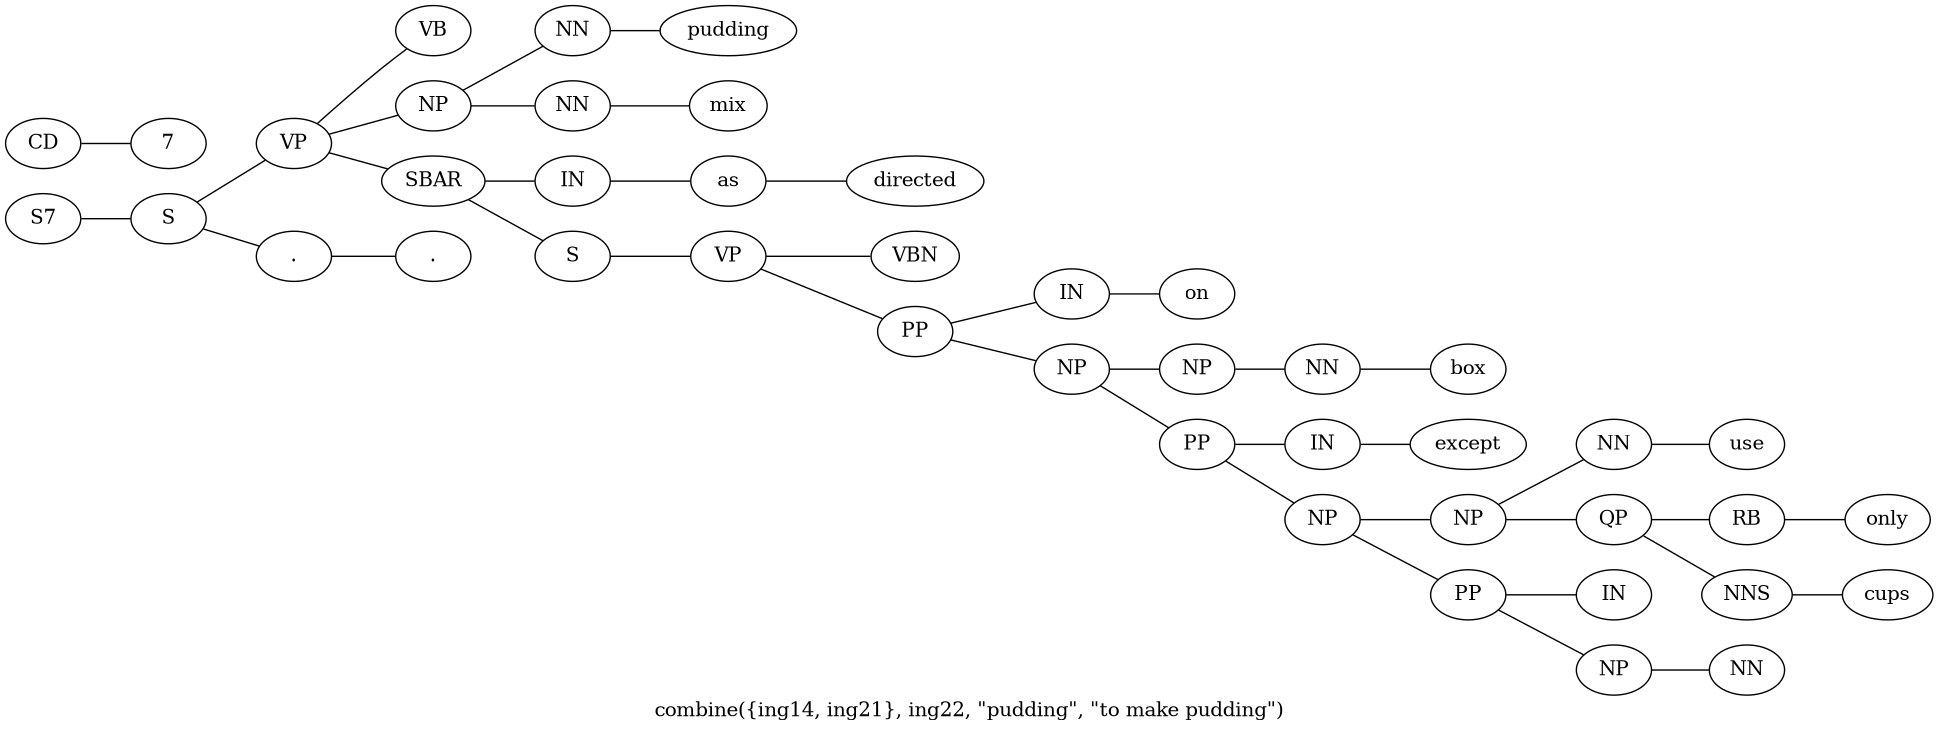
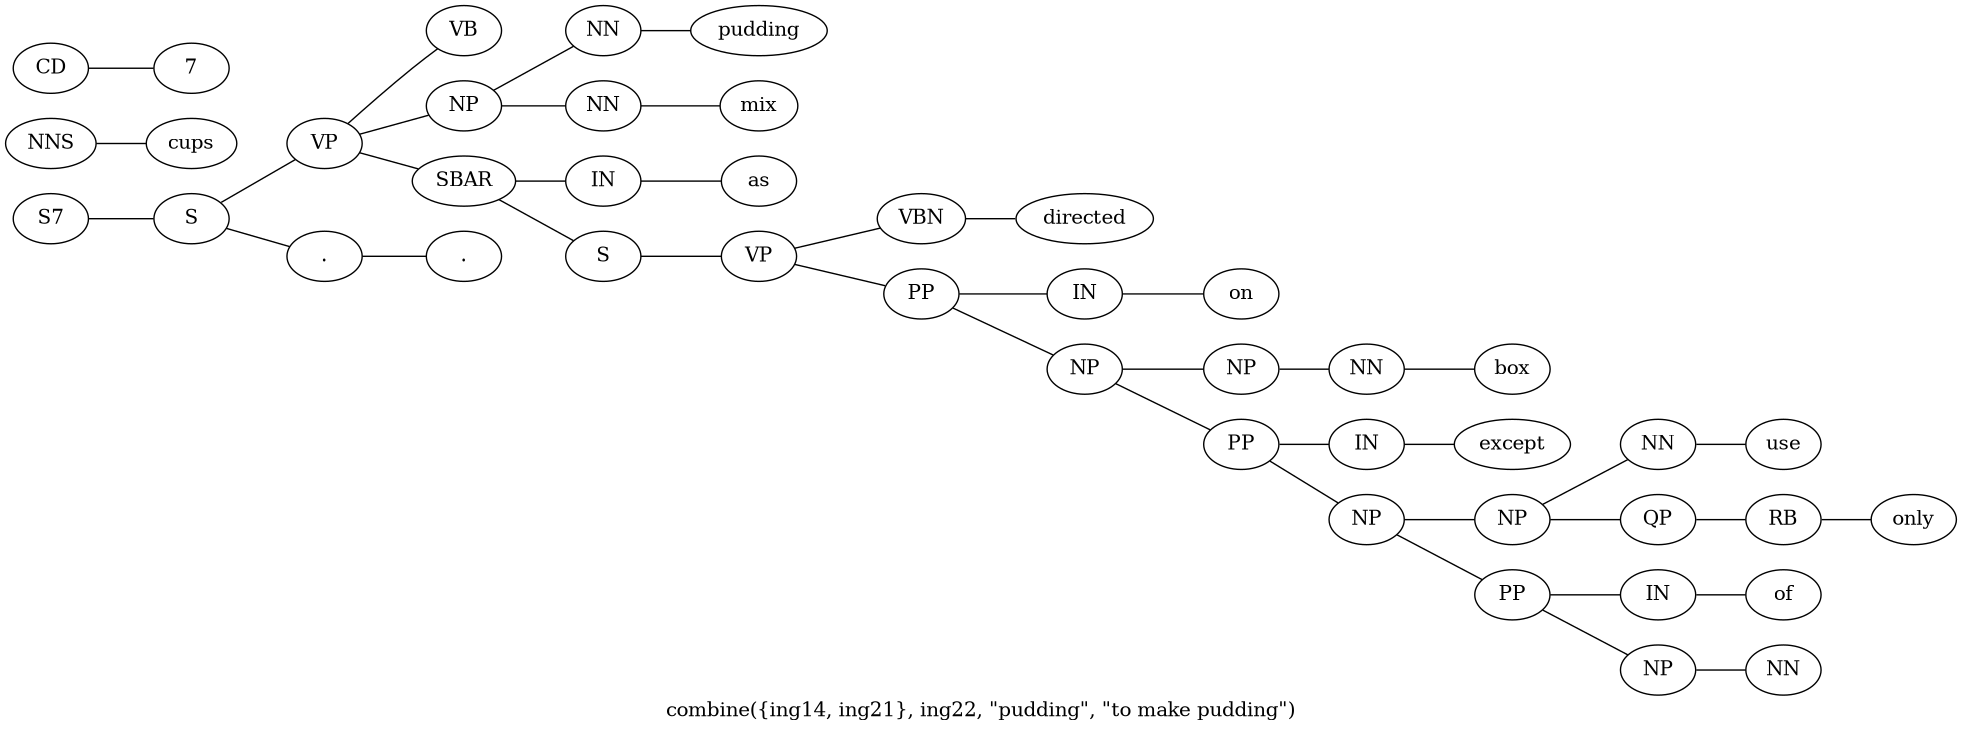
edge "as" -- "directed": now "VBN" -- "directed"
edge "QP" -- "NNS": removed
node "of": added
